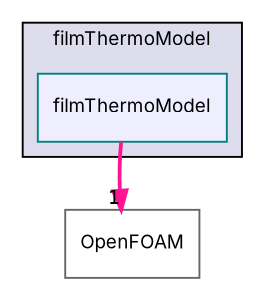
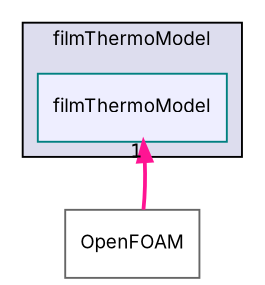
edge "filmThermoModel" -> "OpenFOAM": reversed
